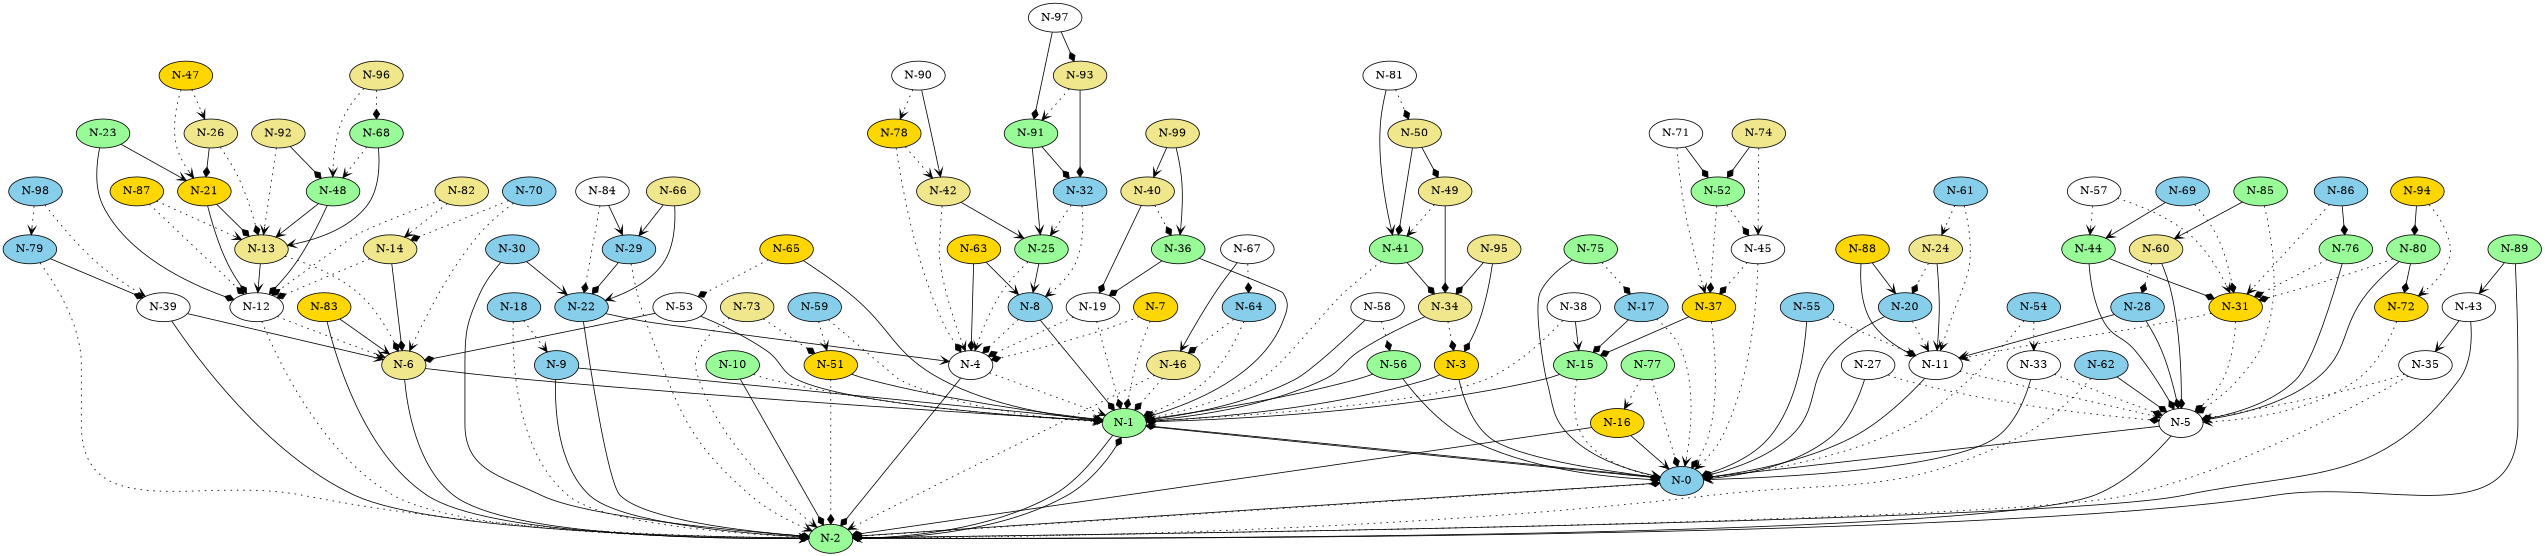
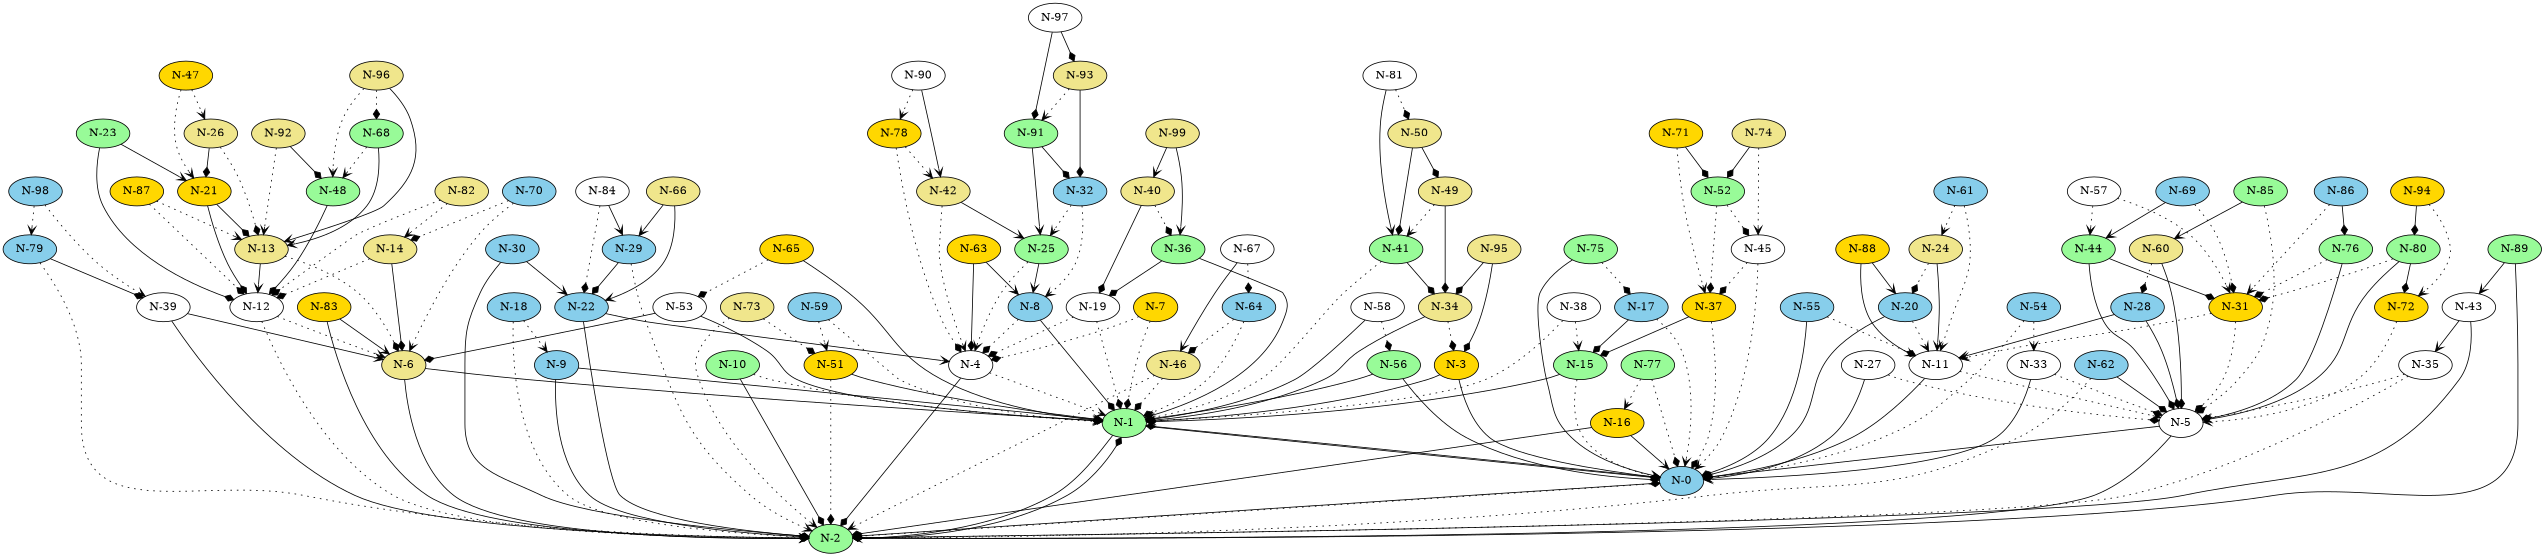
node "N-71": fillcolor white -> gold
edge "N-48" -> "N-13": now "N-96" -> "N-13"
edge "N-38" -> "N-15": style solid -> dotted
